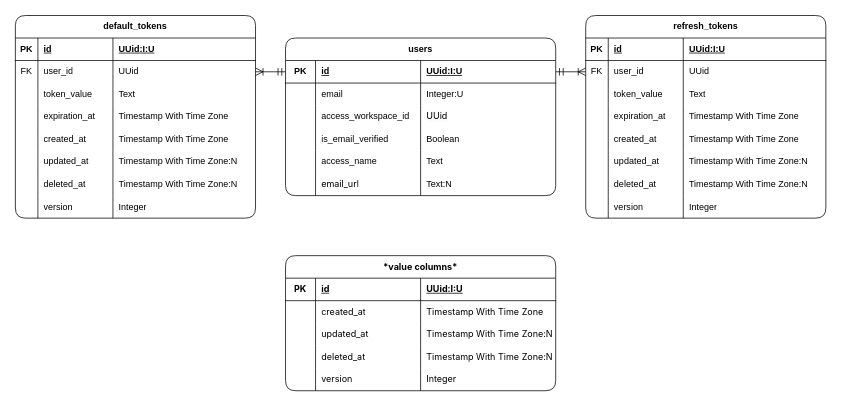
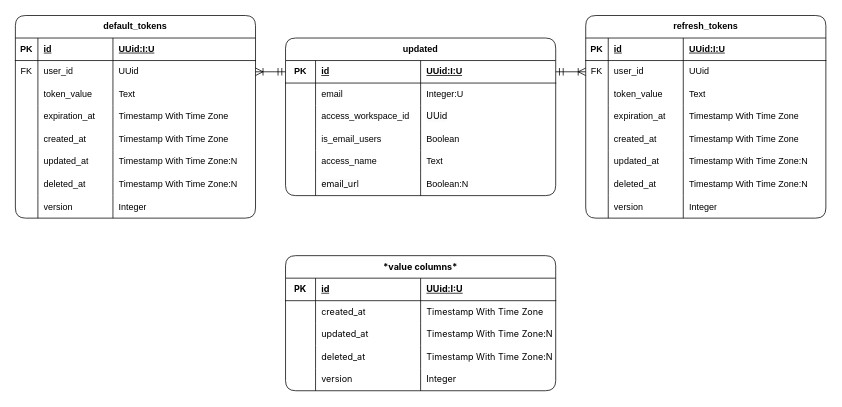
node "users": label "users" -> "updated"
node "is_email_verified": label "is_email_verified" -> "is_email_users"
node "Text:N": label "Text:N" -> "Boolean:N"
